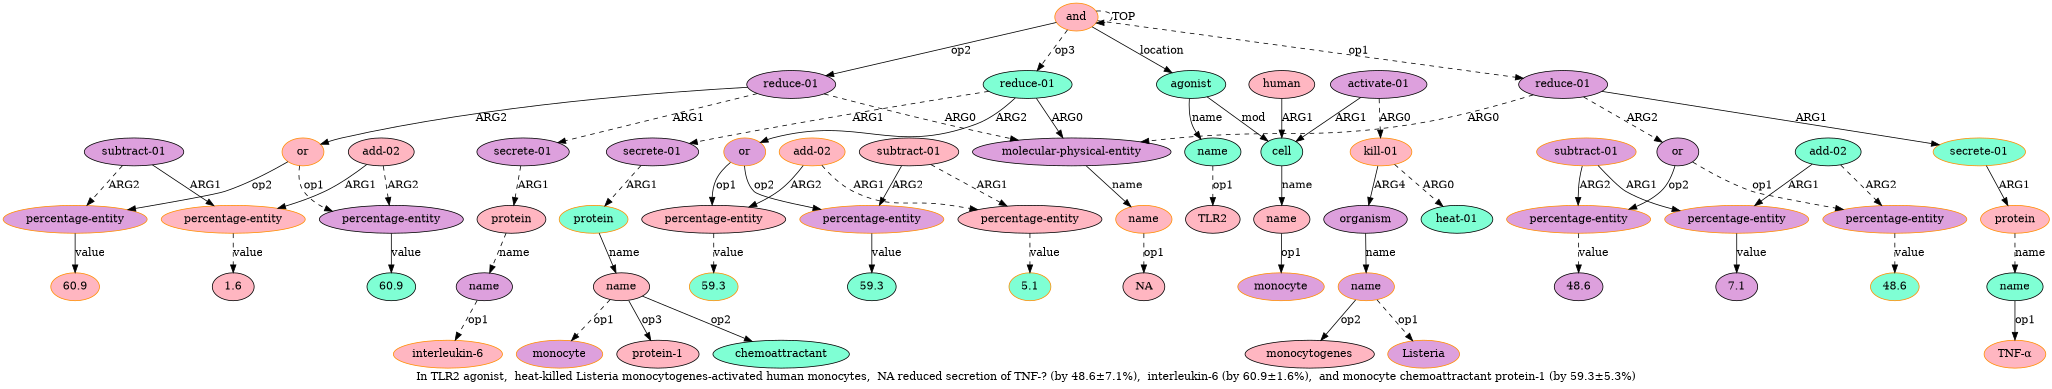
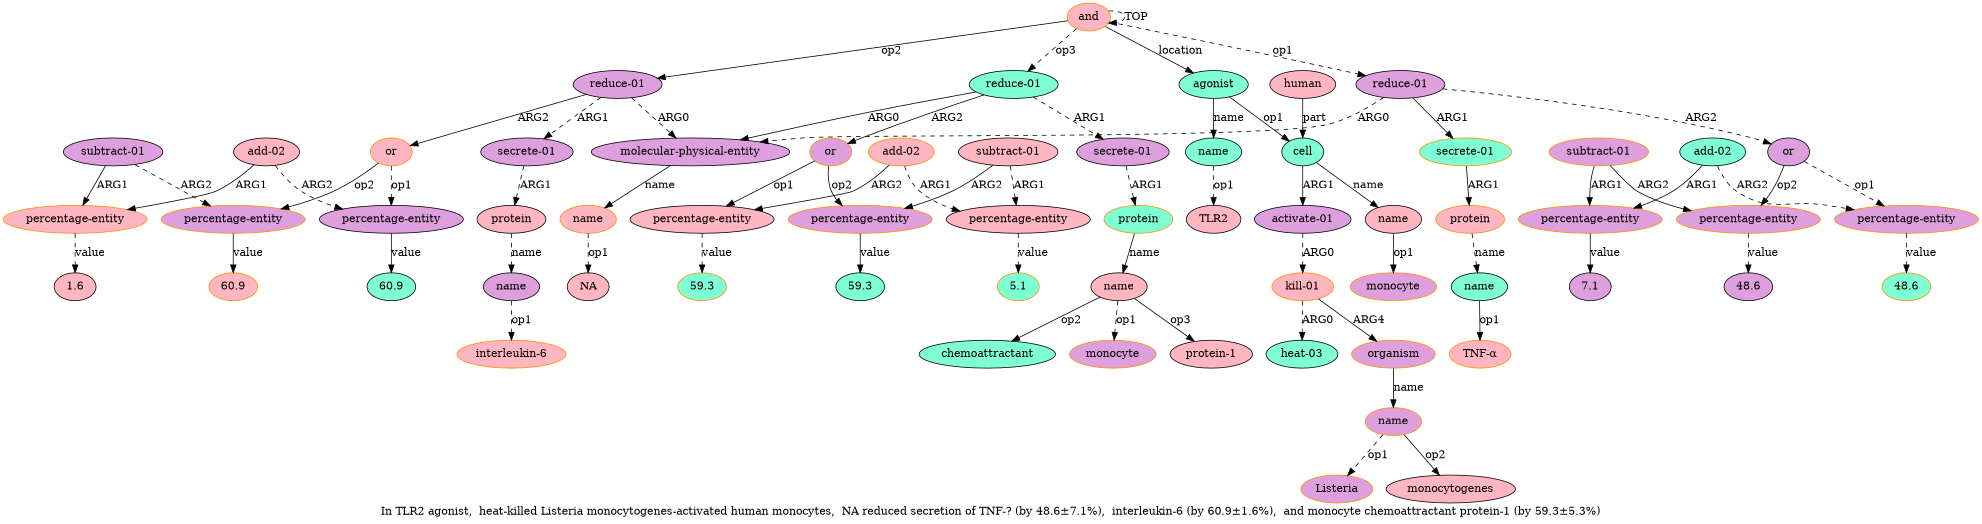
edge "activate-01" -> "cell": reversed
edge "agonist" -> "cell": label "mod" -> "op1"
edge "human" -> "cell": label "ARG1" -> "part"
node "organism": color black -> darkorange
node "heat-01": label "heat-01" -> "heat-03"
